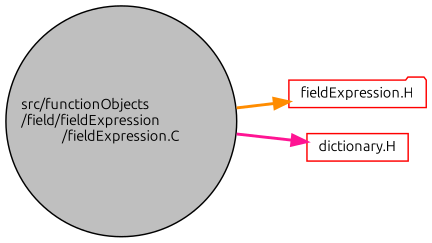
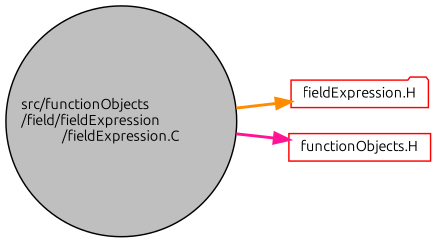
node "dictionary.H": label "dictionary.H" -> "functionObjects.H"
